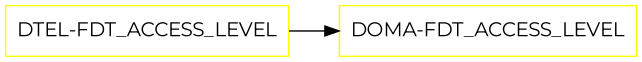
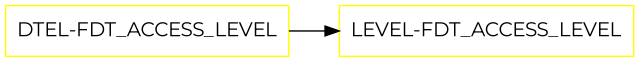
node "DOMA-FDT_ACCESS_LEVEL": label "DOMA-FDT_ACCESS_LEVEL" -> "LEVEL-FDT_ACCESS_LEVEL"
